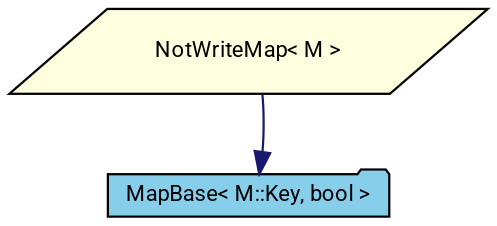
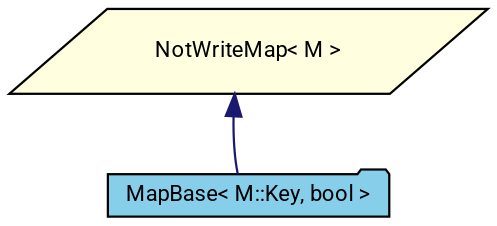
edge "NotWriteMap< M >" -> "MapBase< M::Key, bool >": reversed
